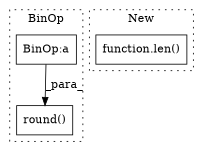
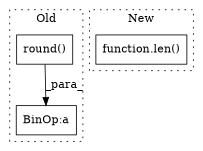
cluster "BinOp": label "BinOp" -> "Old"
edge "BinOp:a" -> "round()": reversed
